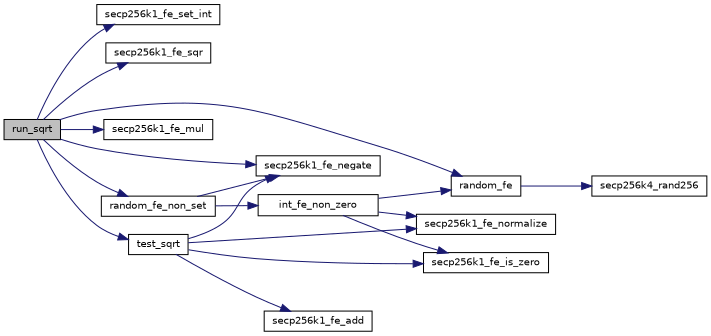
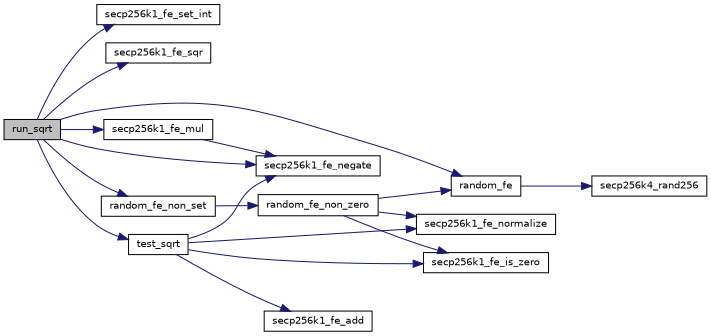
edge "random_fe_non_set" -> "secp256k1_fe_negate": now "secp256k1_fe_mul" -> "secp256k1_fe_negate"
node "int_fe_non_zero": label "int_fe_non_zero" -> "random_fe_non_zero"
